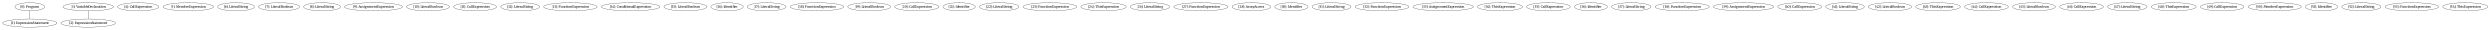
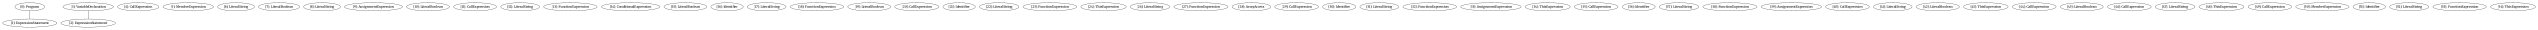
node "[29]: CallExpression": added
